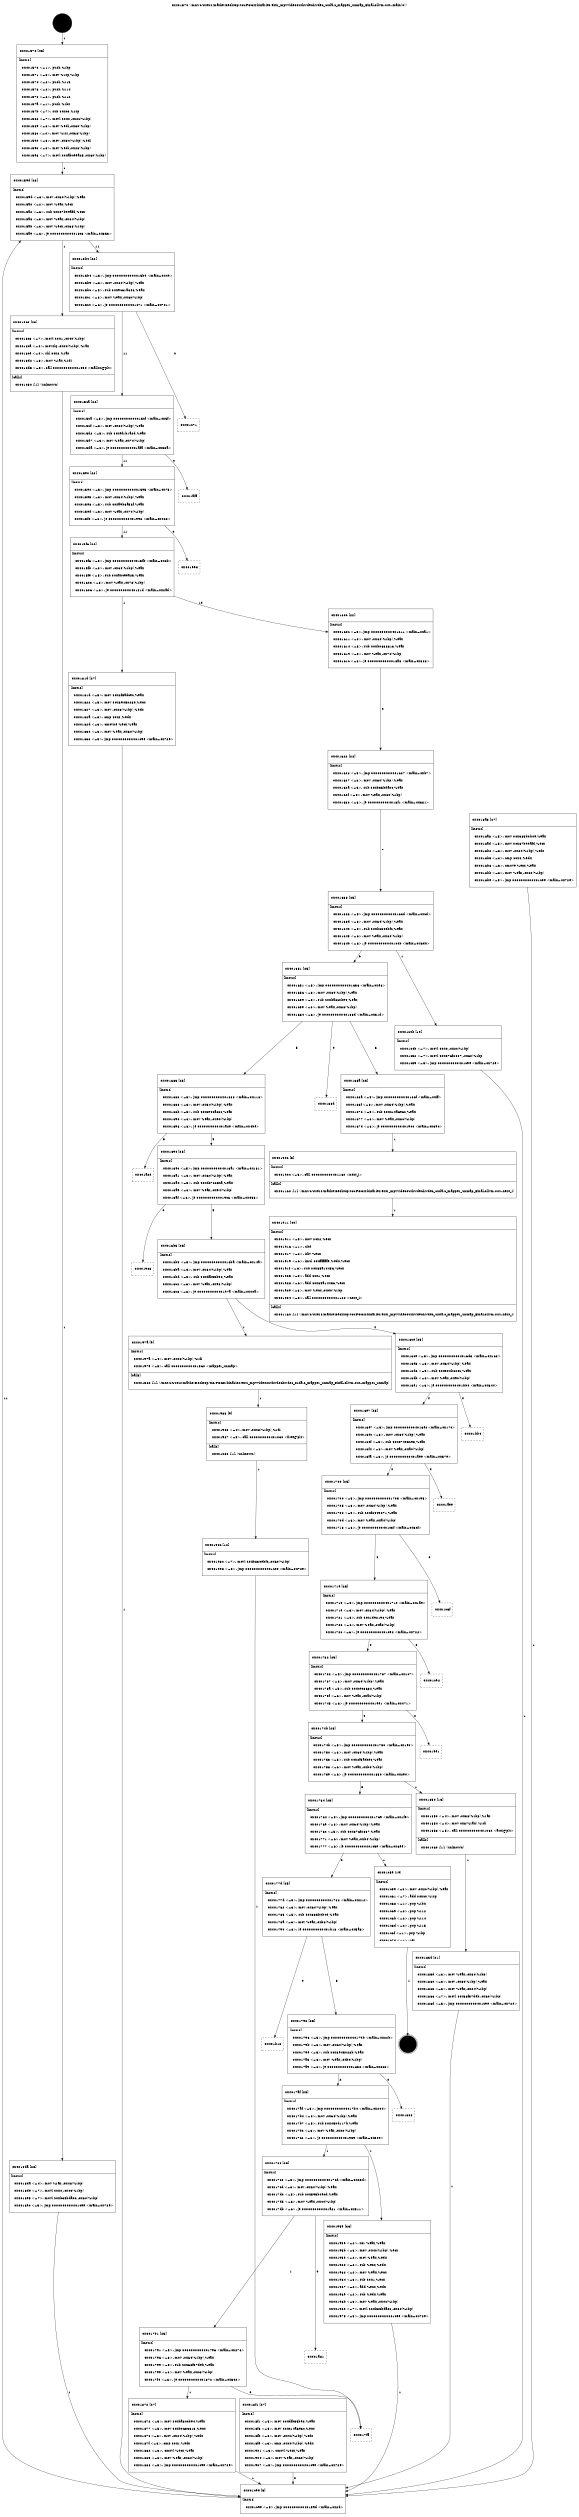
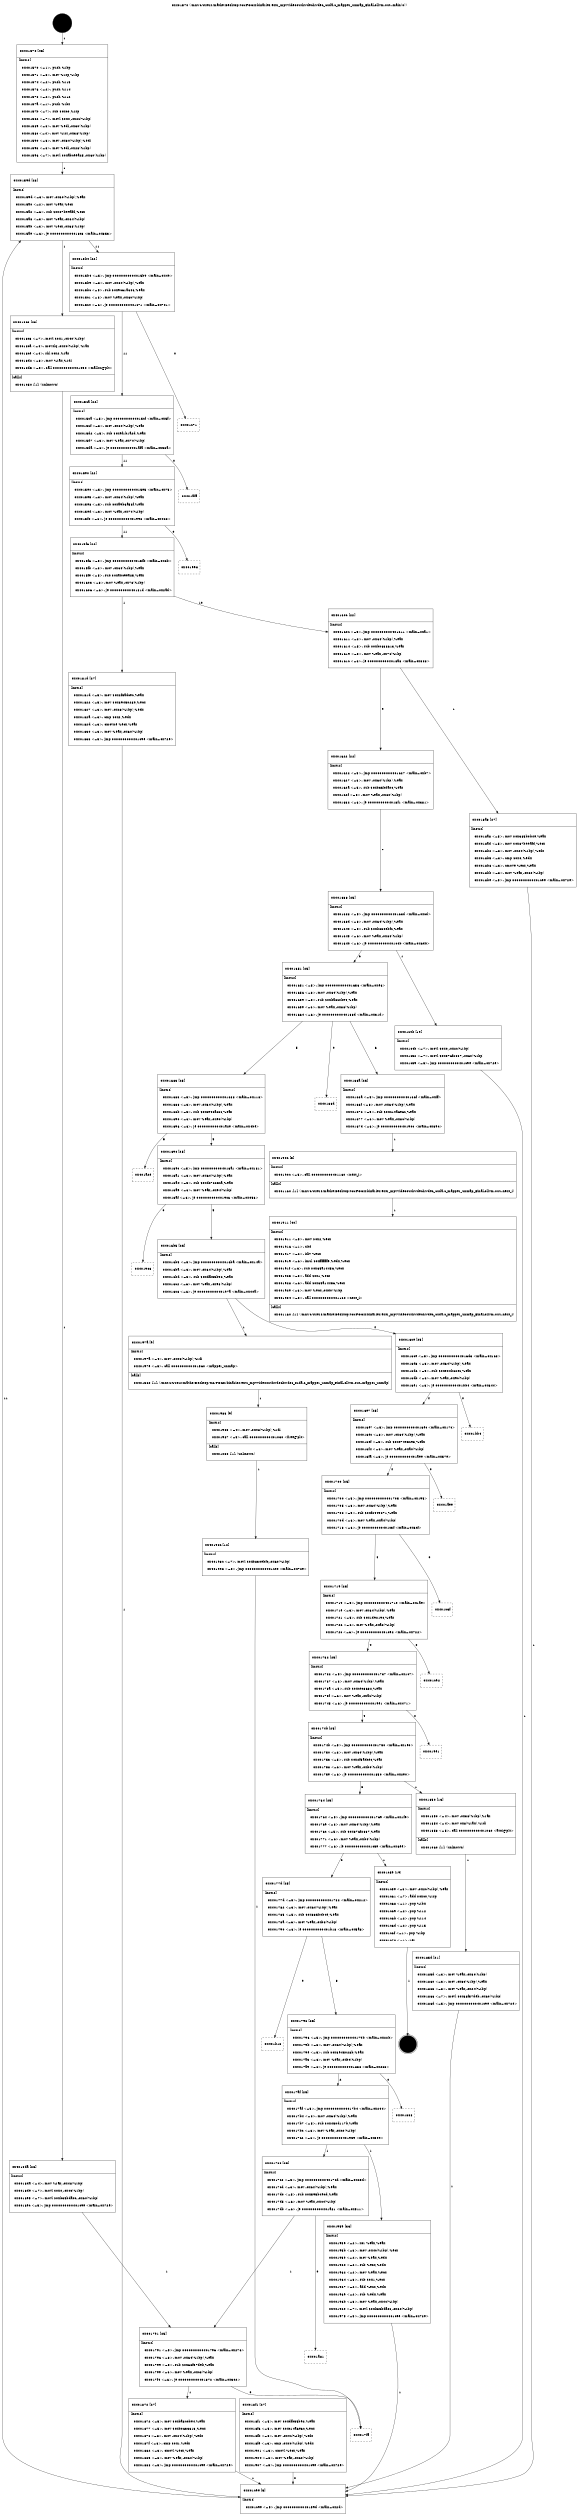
edge "0x40160c [22]" -> "0x4018a8 [27]": added, label "1"
edge "0x4018da [23]" -> "0x401c9e [5]": now "0x4018da [23]" -> "0x4017e1 [25]"
